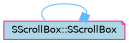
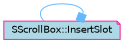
node "SScrollBox::SScrollBox": label "SScrollBox::SScrollBox" -> "SScrollBox::InsertSlot"
